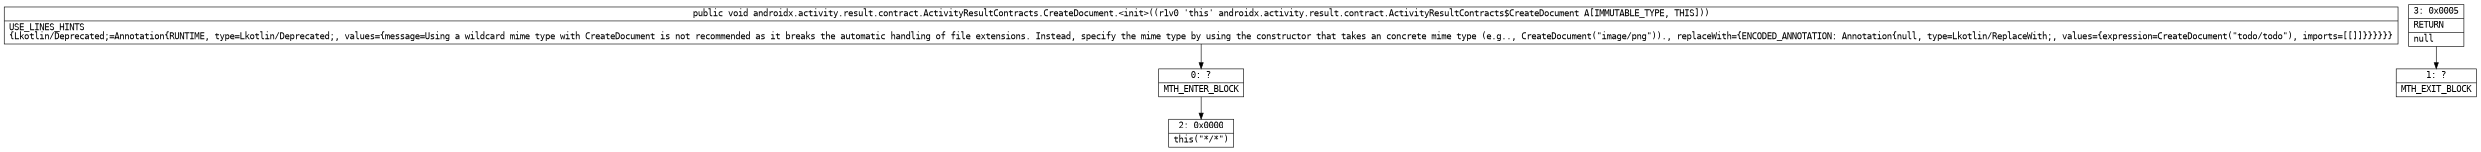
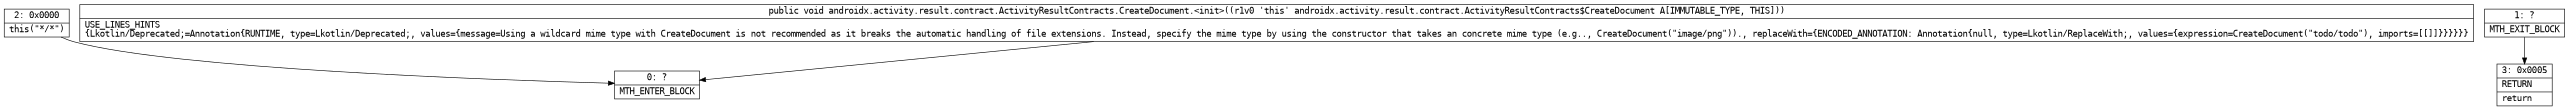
node "3: 0x0005": text "null" -> "return"
edge "3: 0x0005" -> "1: ?": reversed
edge "0: ?" -> "2: 0x0000": reversed
